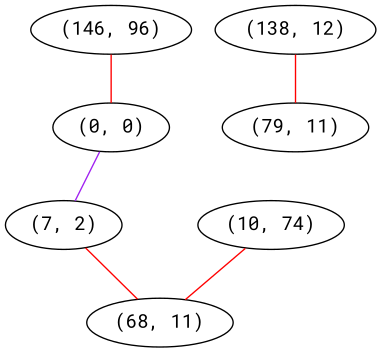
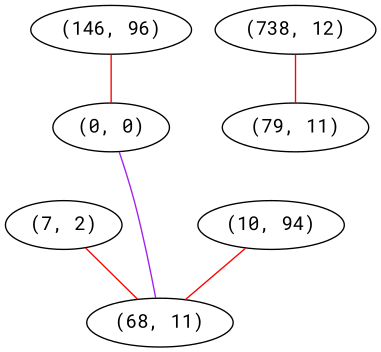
node "(138, 12)": label "(138, 12)" -> "(738, 12)"
edge "(0, 0)" -- "(7, 2)": now "(0, 0)" -- "(68, 11)"
node "(10, 74)": label "(10, 74)" -> "(10, 94)"
